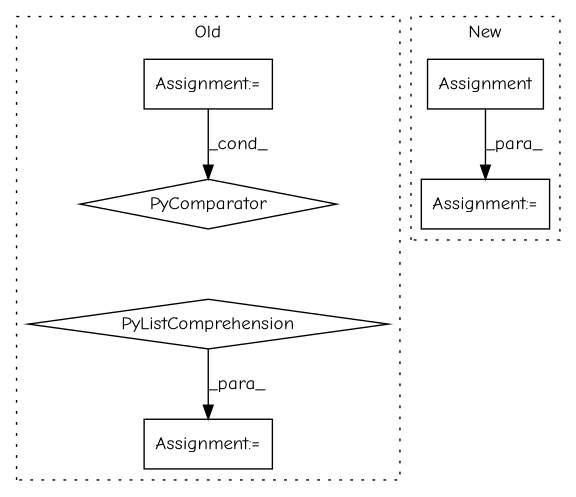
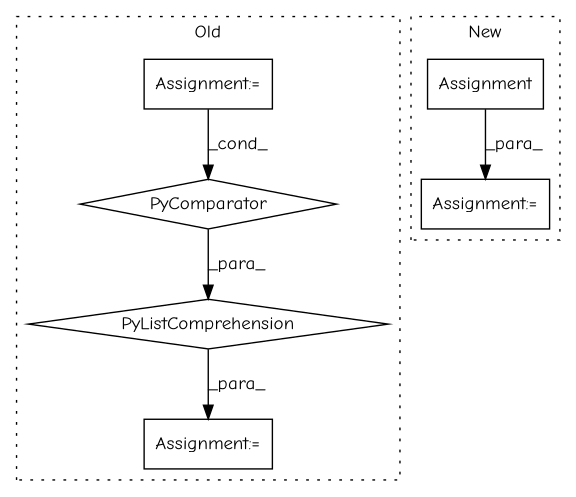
edge "PyComparator" -> "PyListComprehension": added, label "_para_"
